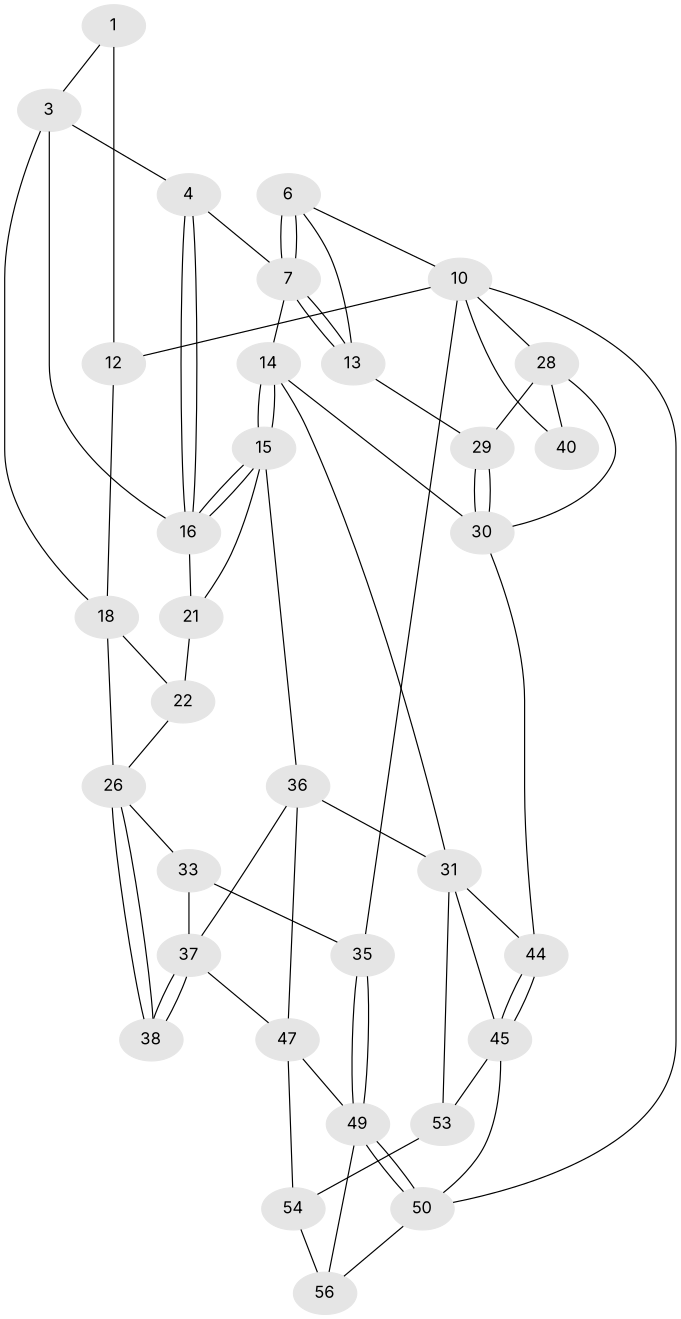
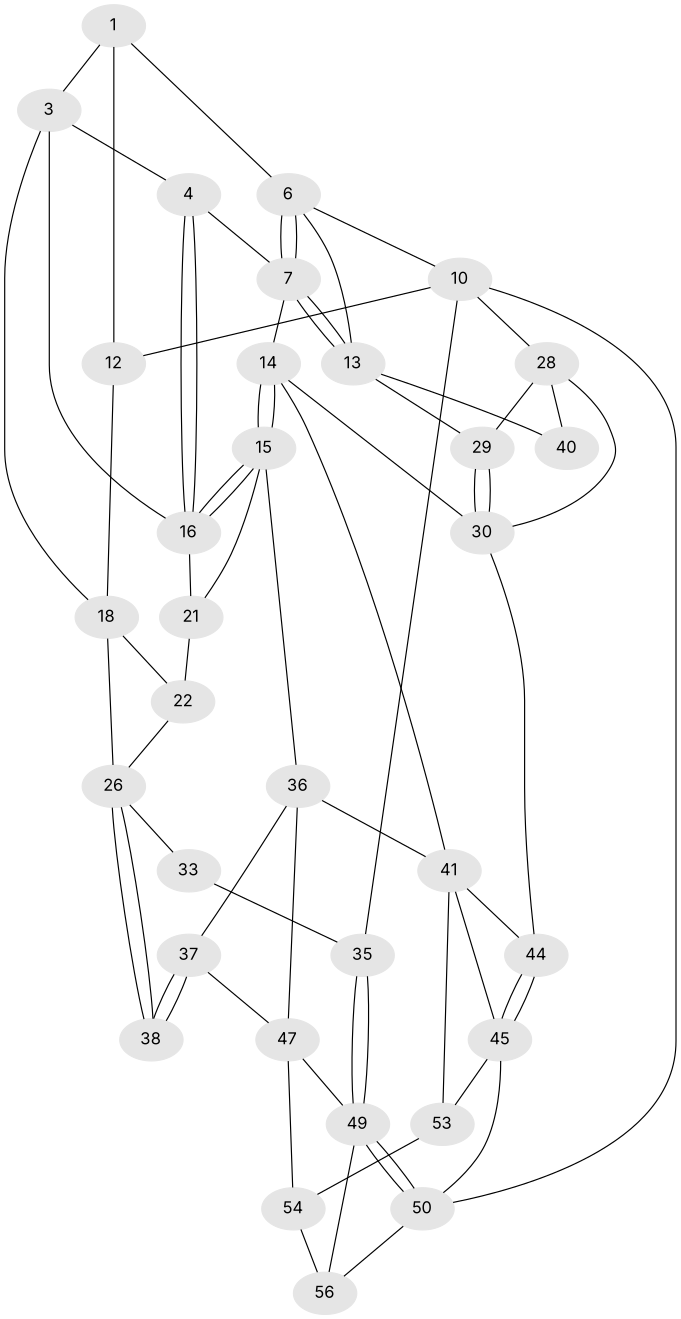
edge "1" -- "6": added
edge "10" -- "40": now "13" -- "40"
node "31": label "31" -> "41"
edge "33" -- "37": removed
